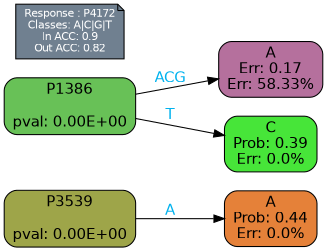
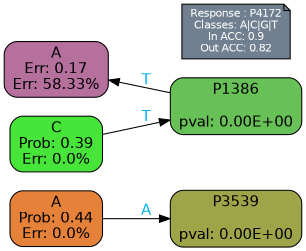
edge "P1386 pval: 0.00E+00" -> "A Err: 0.17 Err: 58.33%": label "ACG" -> "T"
edge "P1386 pval: 0.00E+00" -> "C Prob: 0.39 Err: 0.0%": reversed
edge "P3539 pval: 0.00E+00" -> "A Prob: 0.44 Err: 0.0%": reversed
